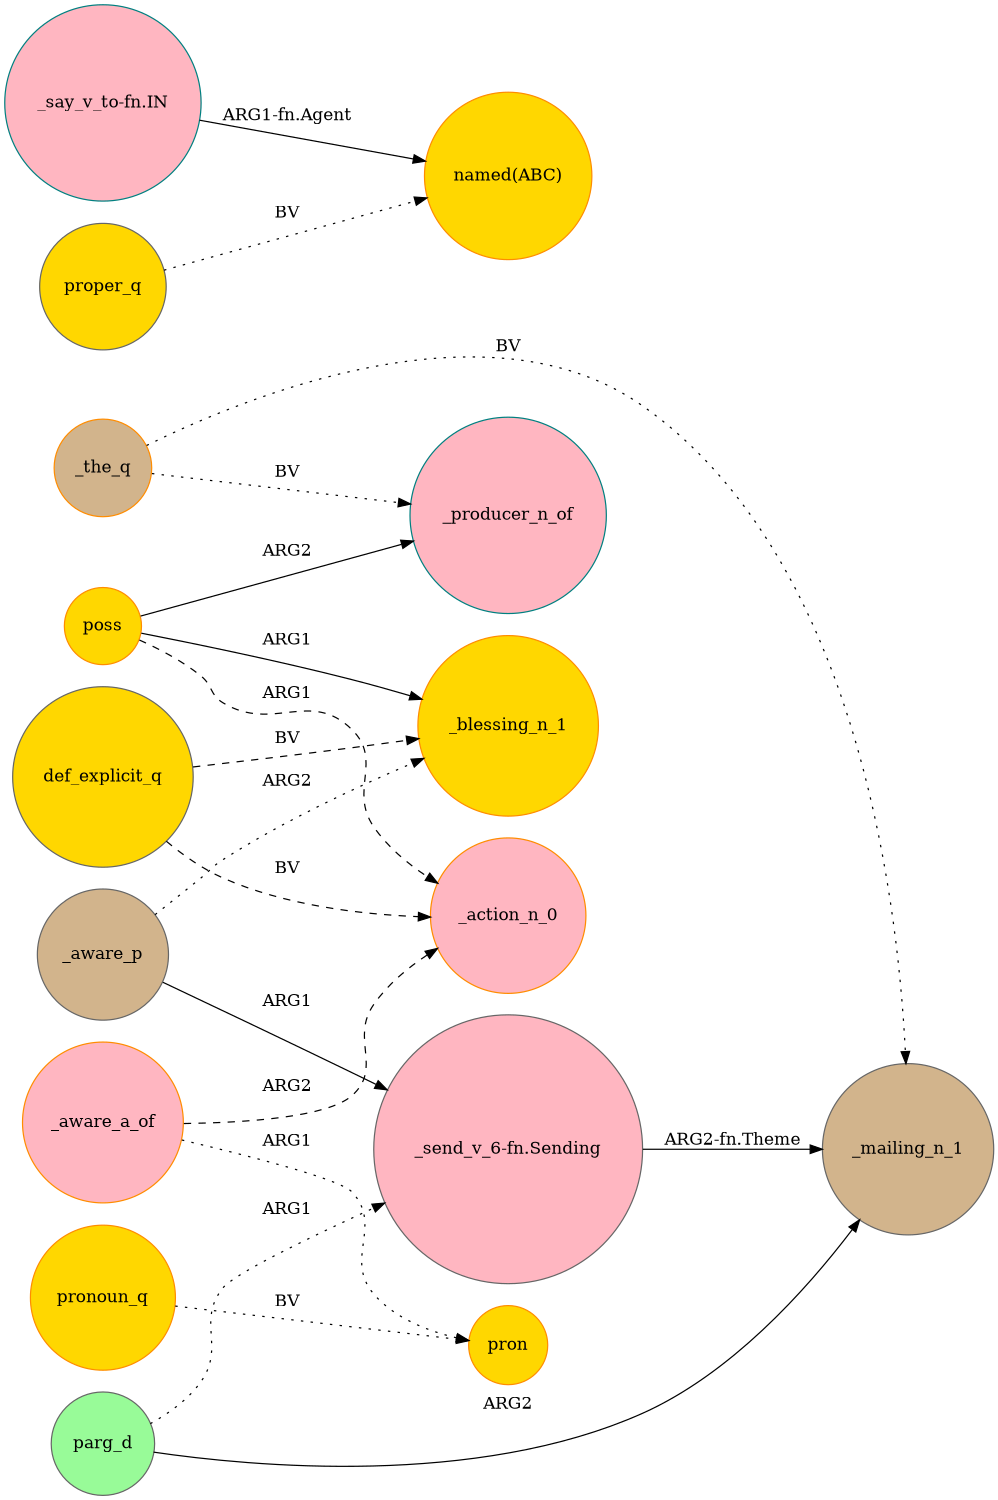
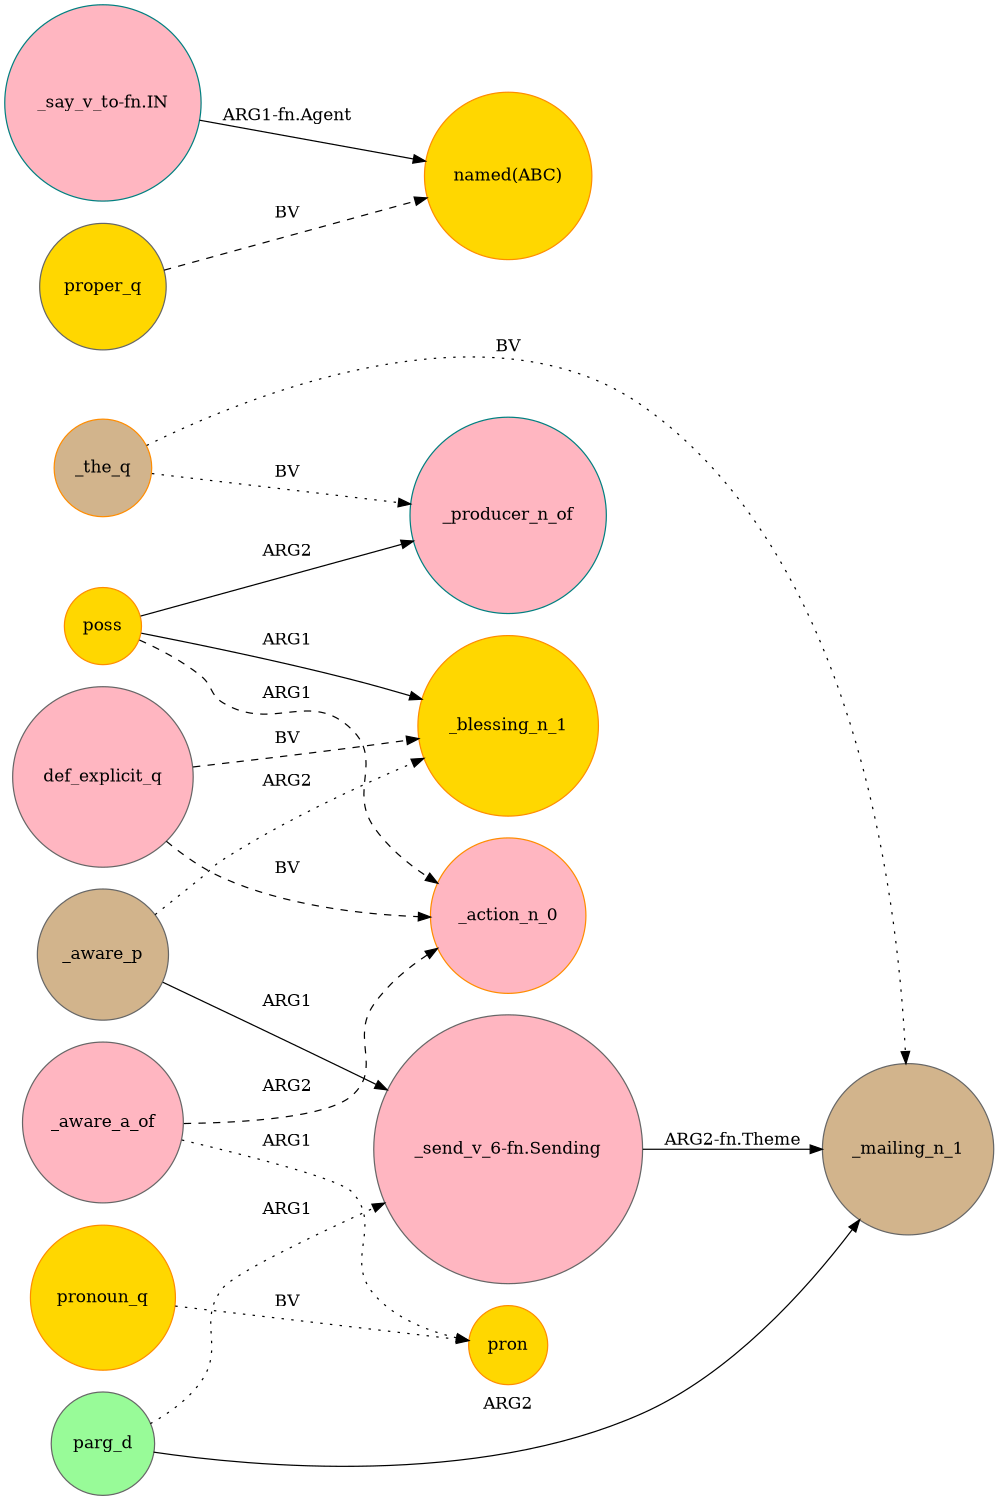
edge "proper_q" -> "named(ABC)": style dotted -> dashed
node "def_explicit_q": fillcolor gold -> lightpink
node "_aware_a_of": color darkorange -> gray40
